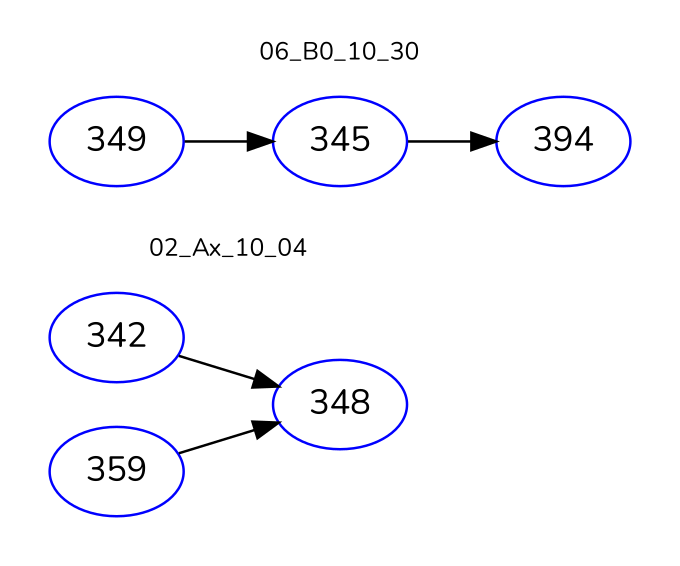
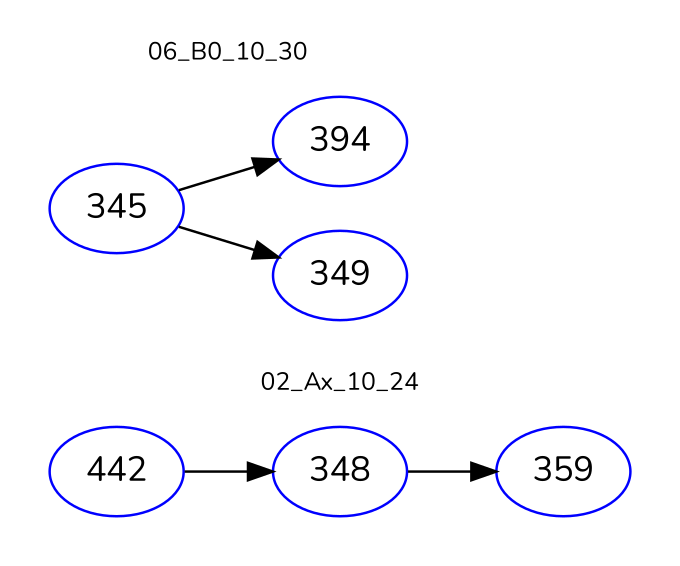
edge "349" -> "345": reversed
cluster "02_Ax_10_04": label "02_Ax_10_04" -> "02_Ax_10_24"
node "342": label "342" -> "442"
edge "359" -> "348": reversed
